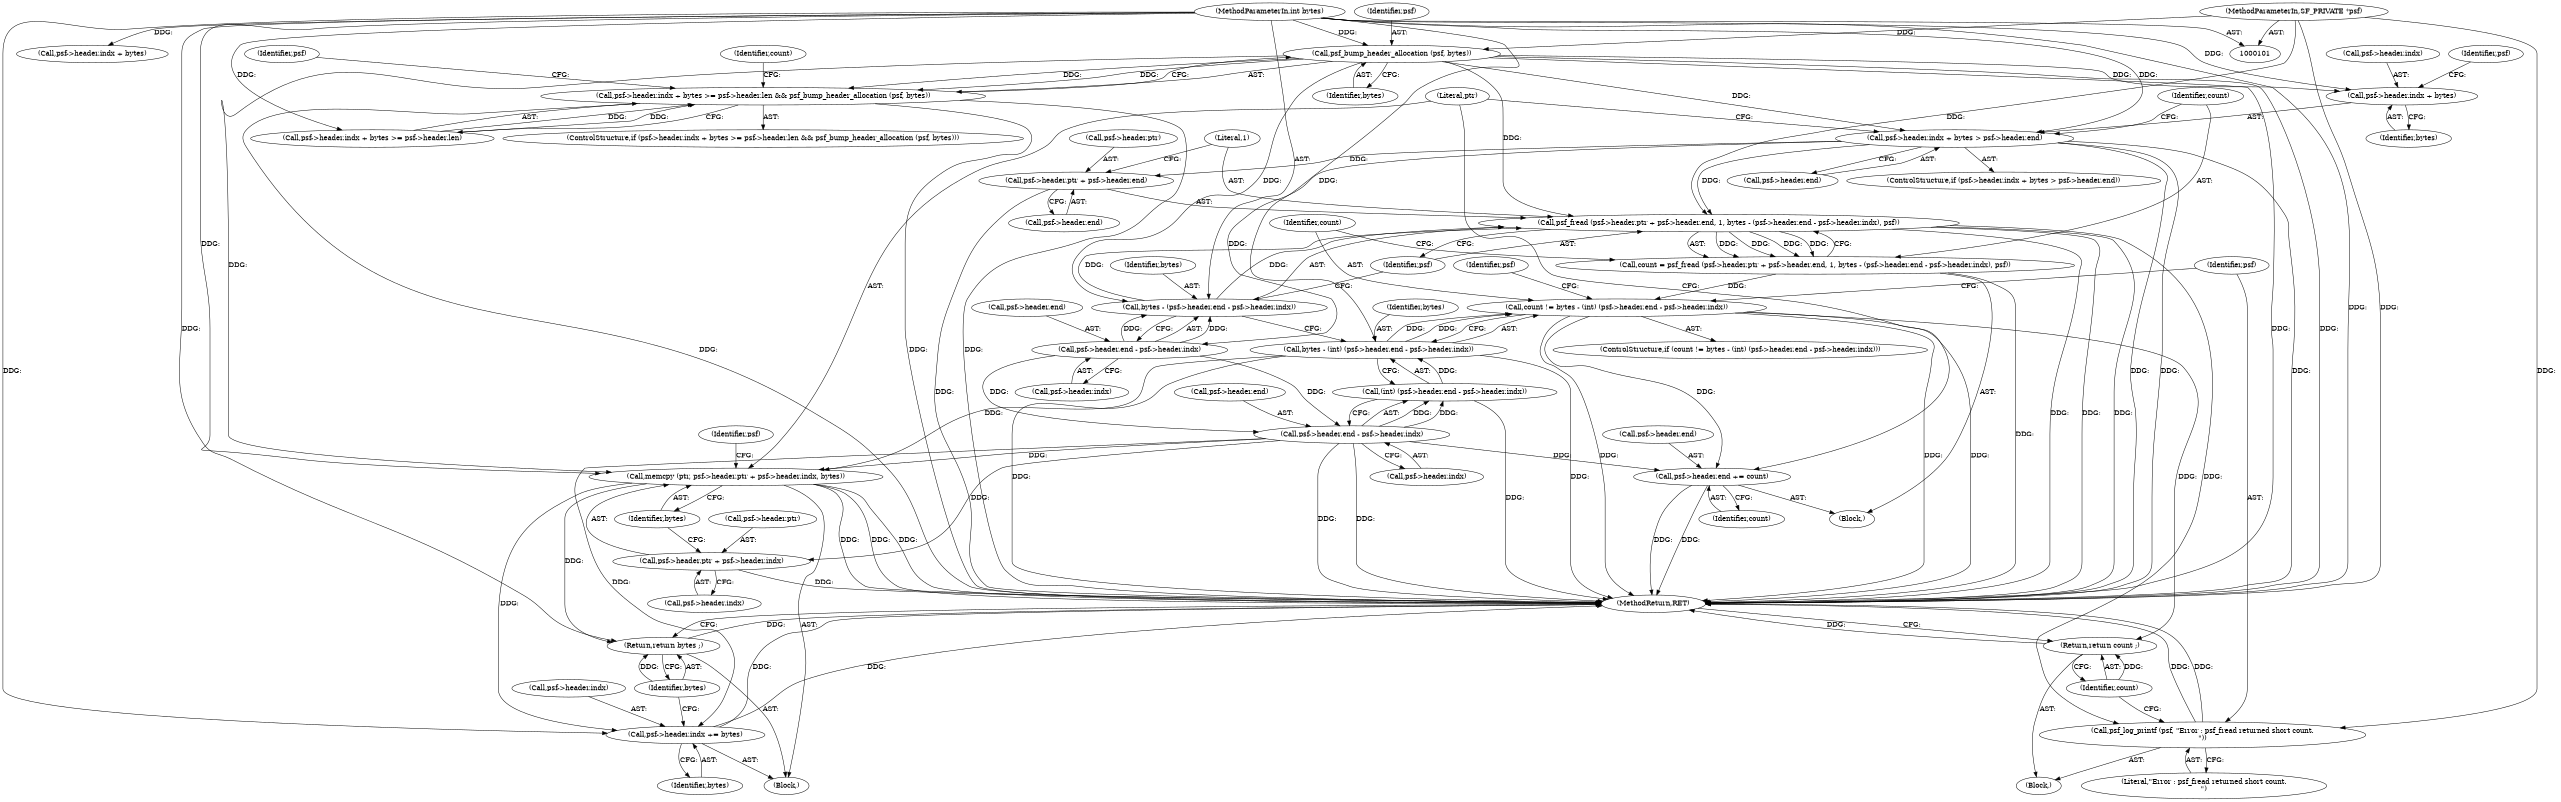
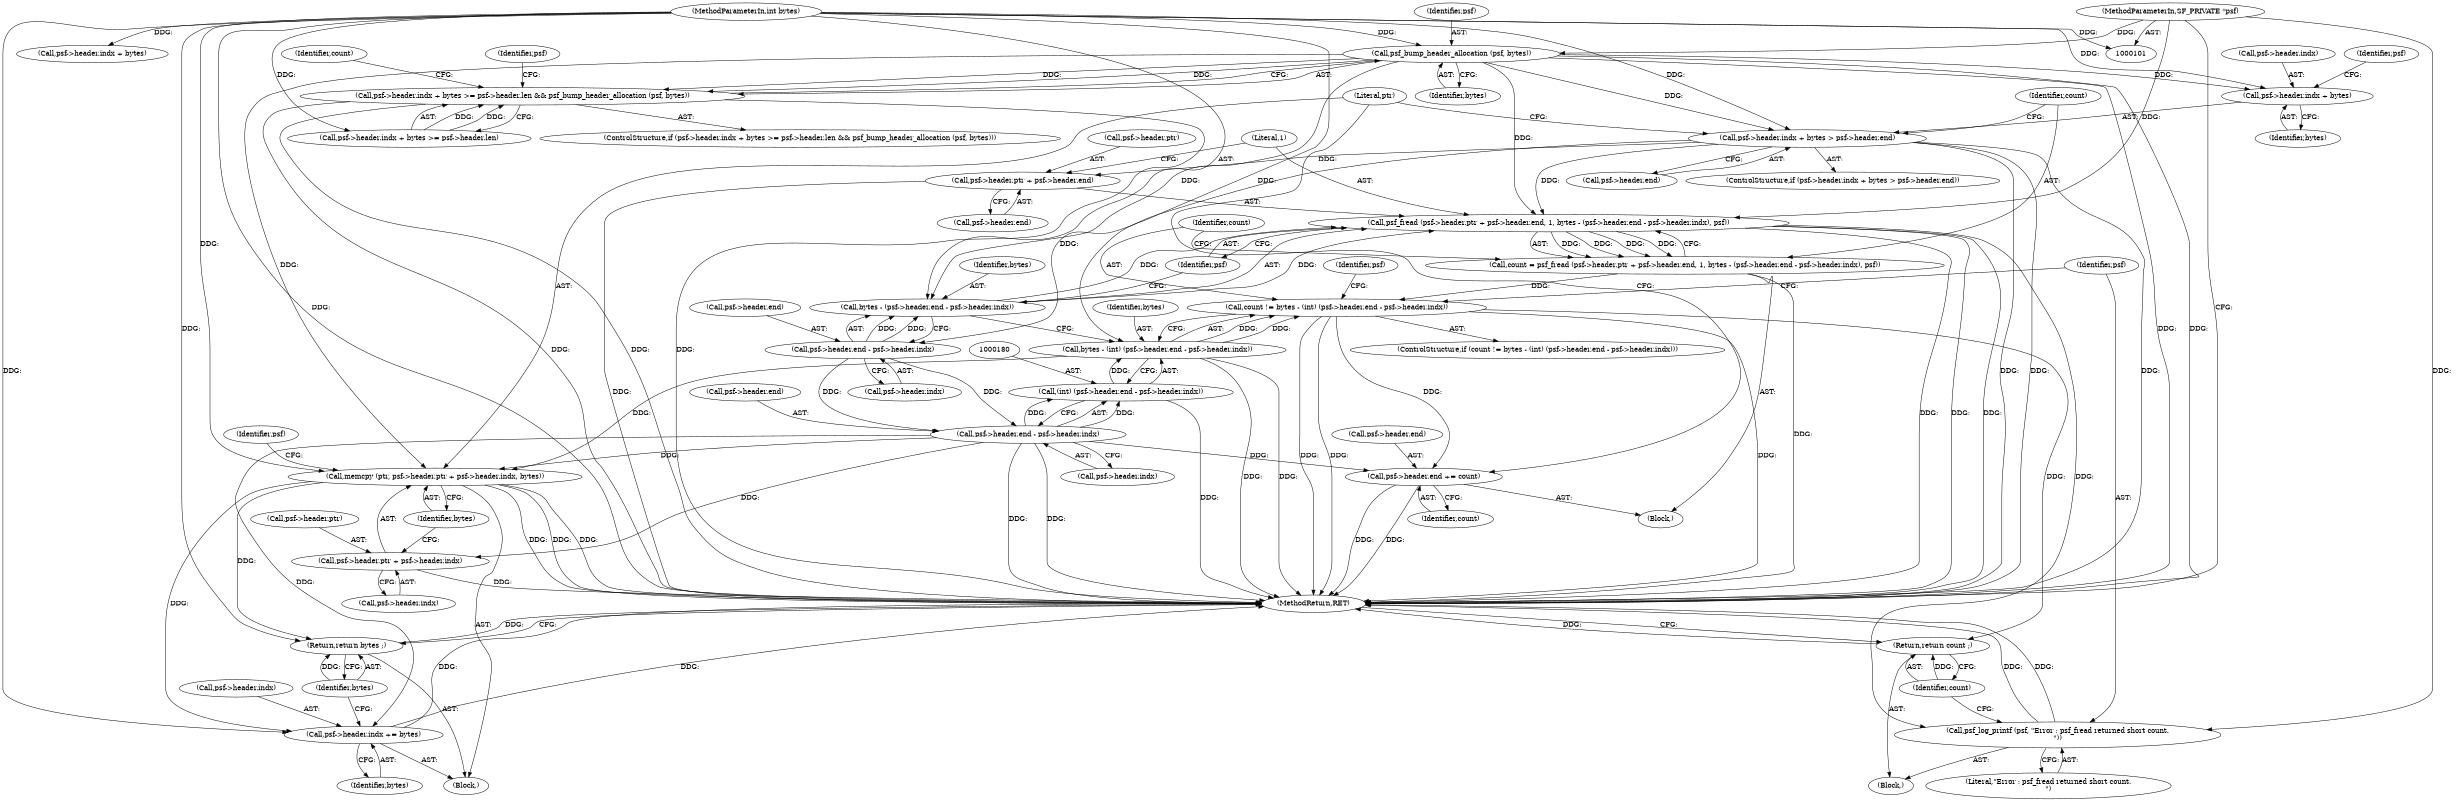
edge "(MethodParameterIn,int bytes)" -> "1000101": label "AST: " -> "DDG: "
edge "(MethodParameterIn,SF_PRIVATE *psf)" -> "(MethodReturn,RET)": label "DDG: " -> "CFG: "
node "1000180": added
